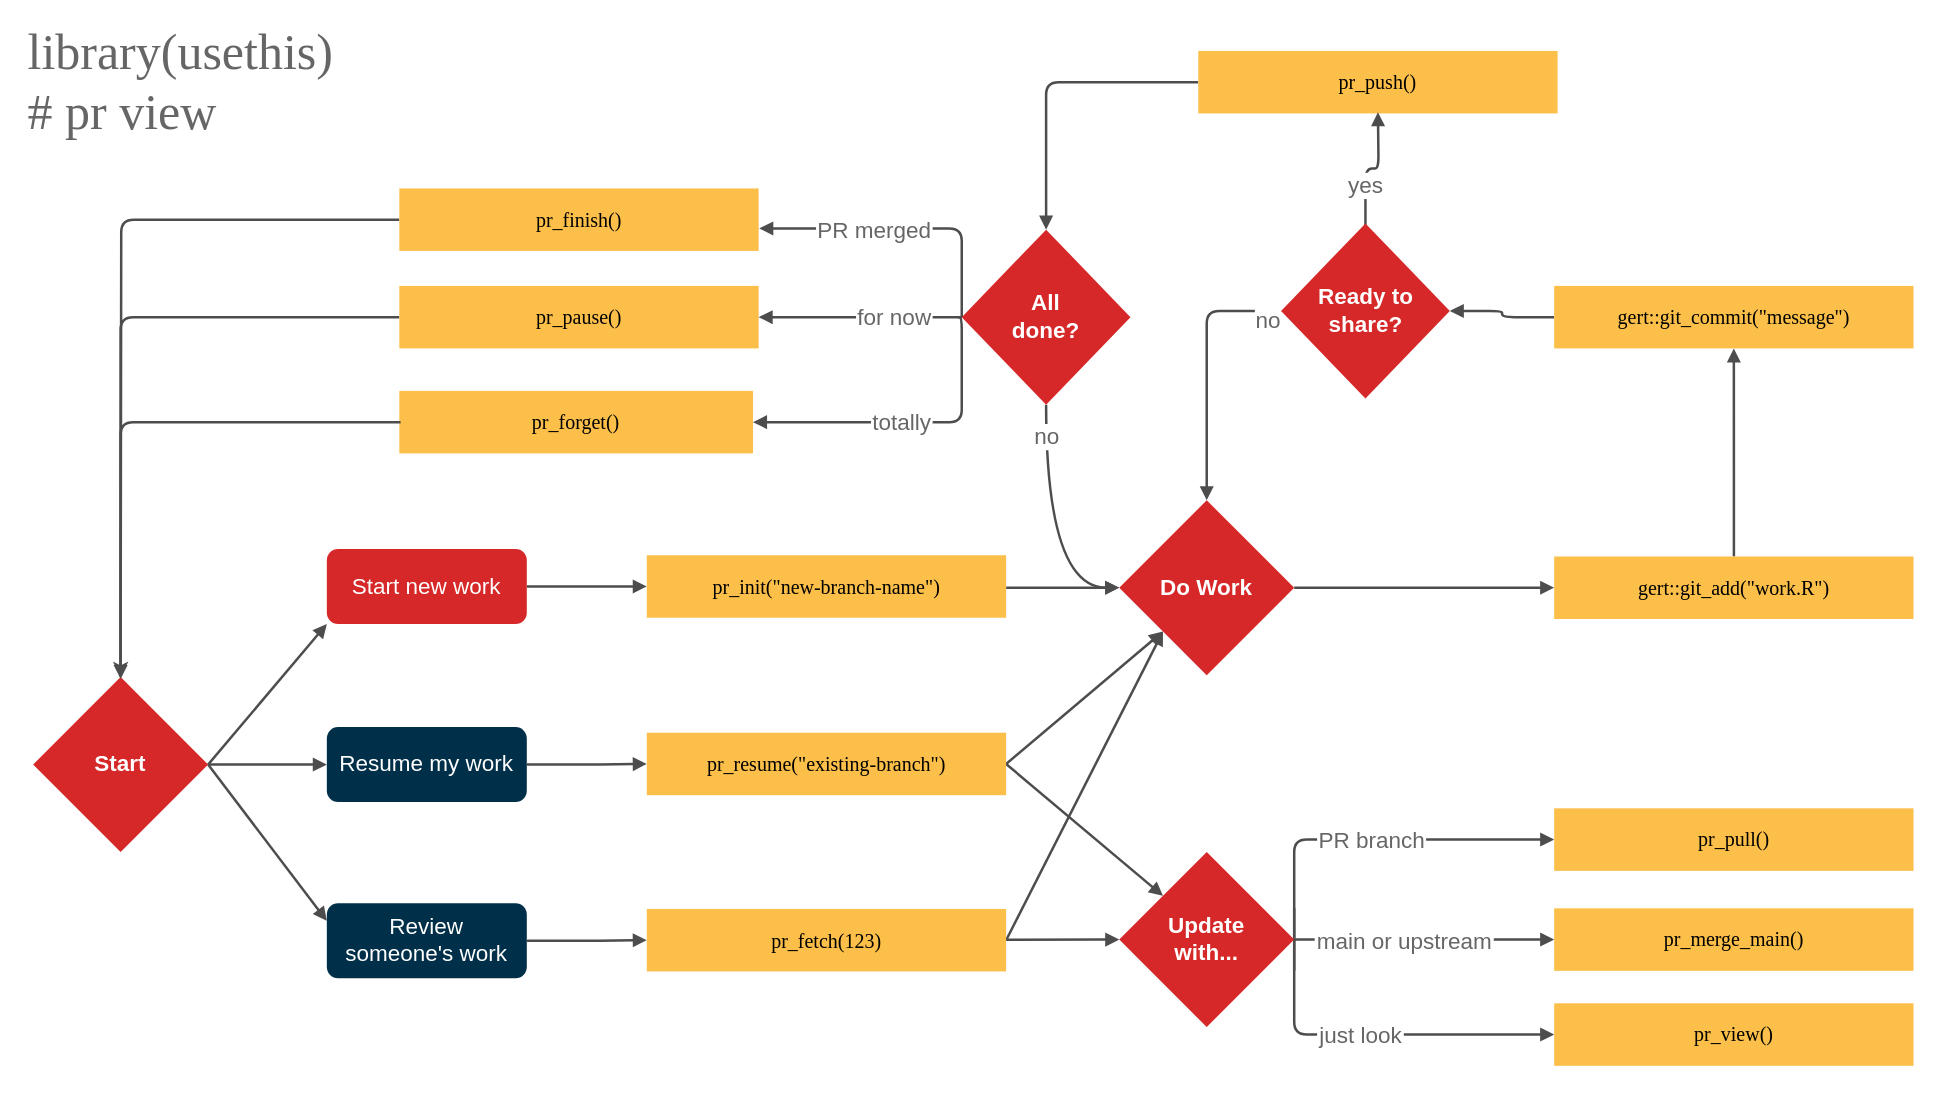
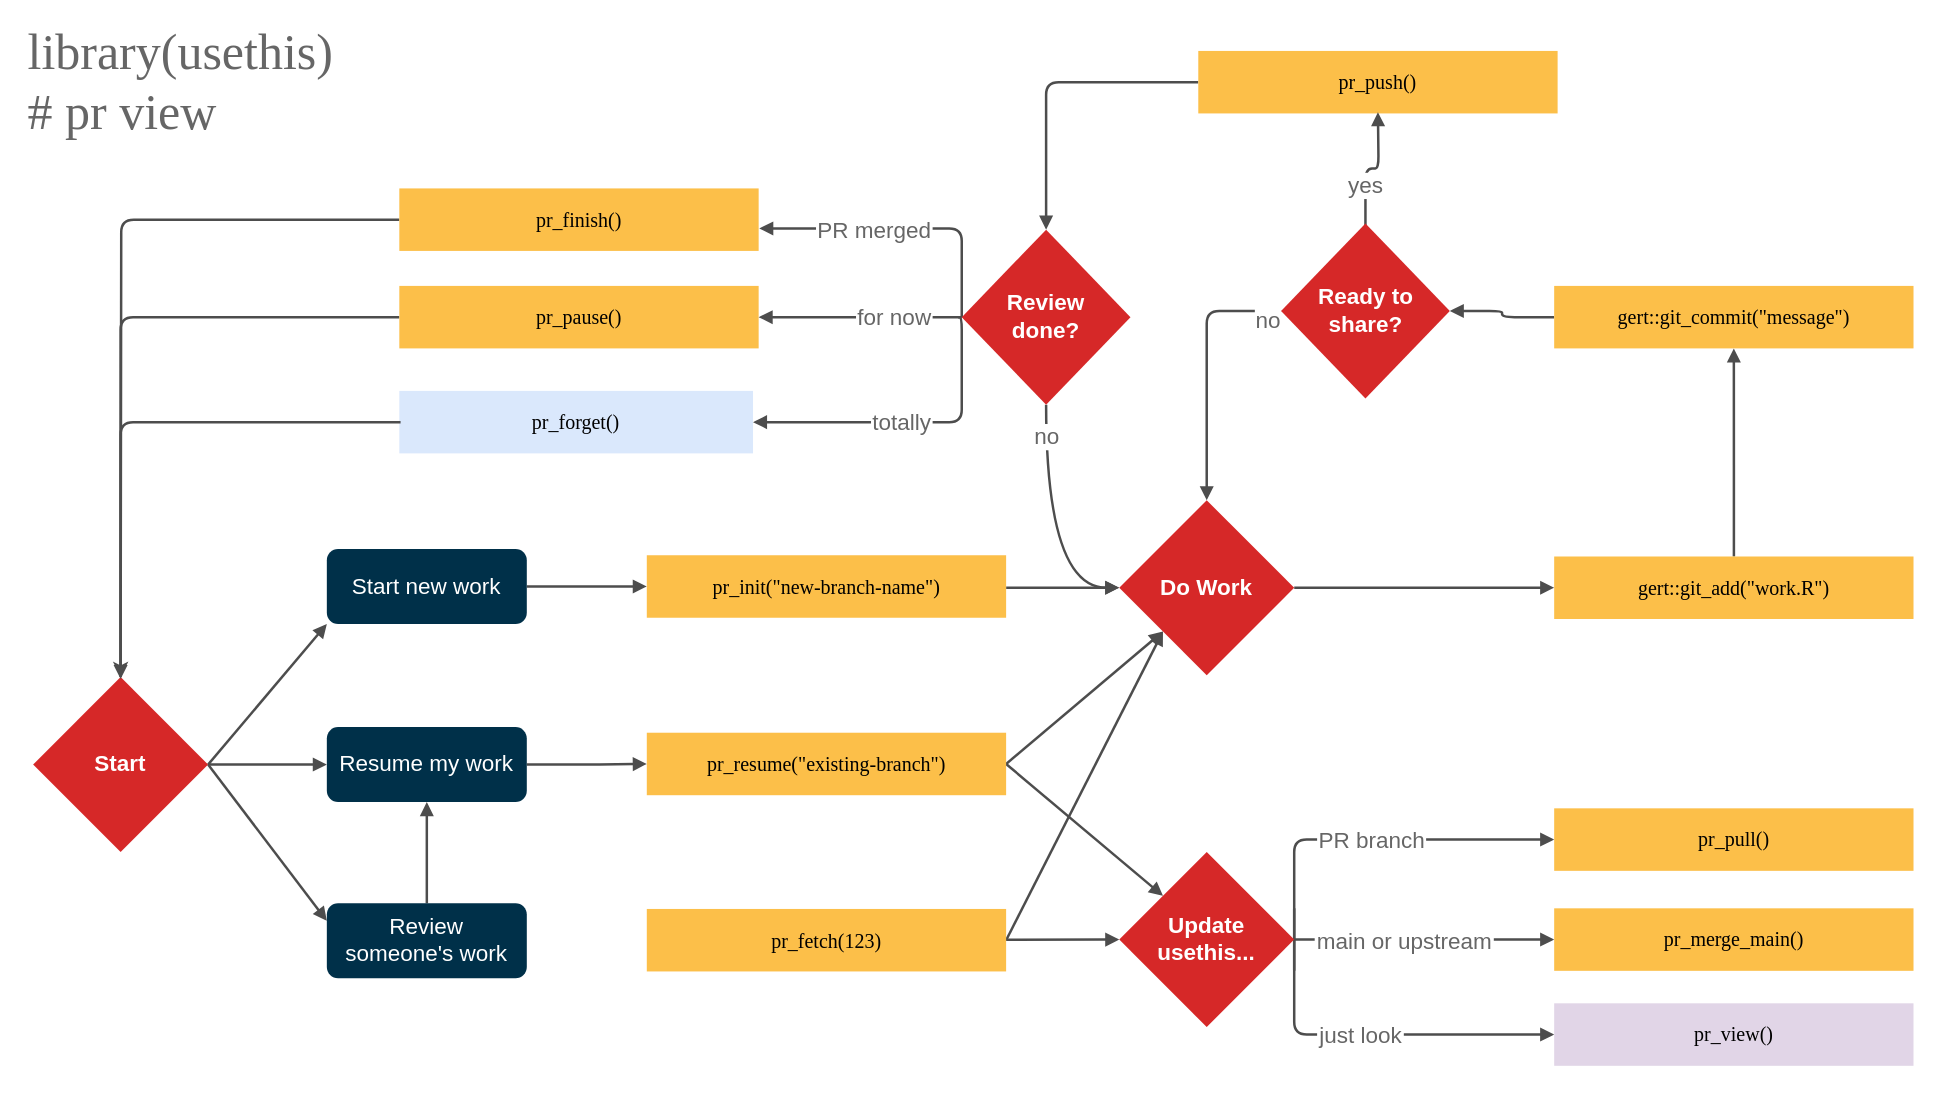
node "All done?": label "All done?" -> "Review done?"
node "pr_forget()": fillcolor #fcbf49 -> #dae8fc
node "Start new work": fillcolor #d62828 -> #003049
node "Update with...": label "Update with..." -> "Update usethis..."
edge "Review someone's work" -> "pr_fetch(123)": now "Review someone's work" -> "Resume my work"
node "pr_view()": fillcolor #fcbf49 -> #e1d5e7
